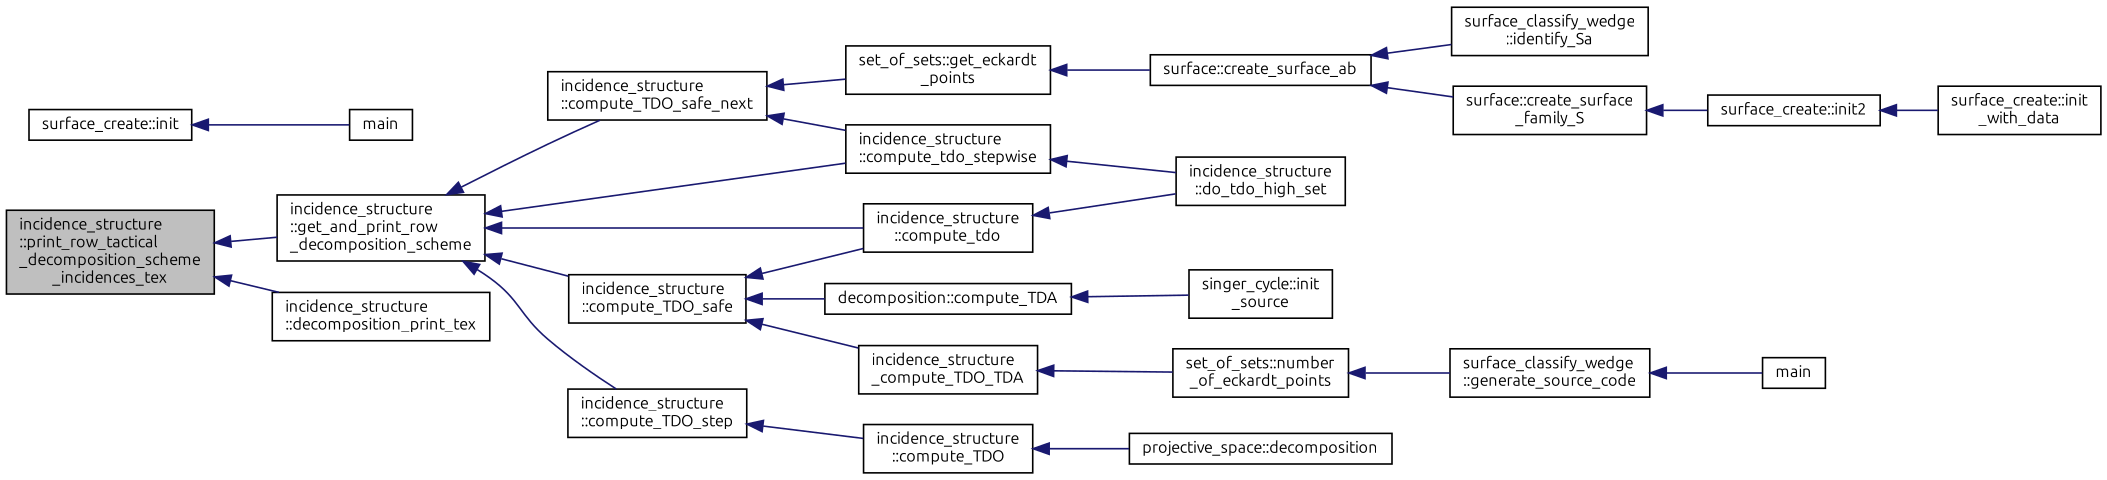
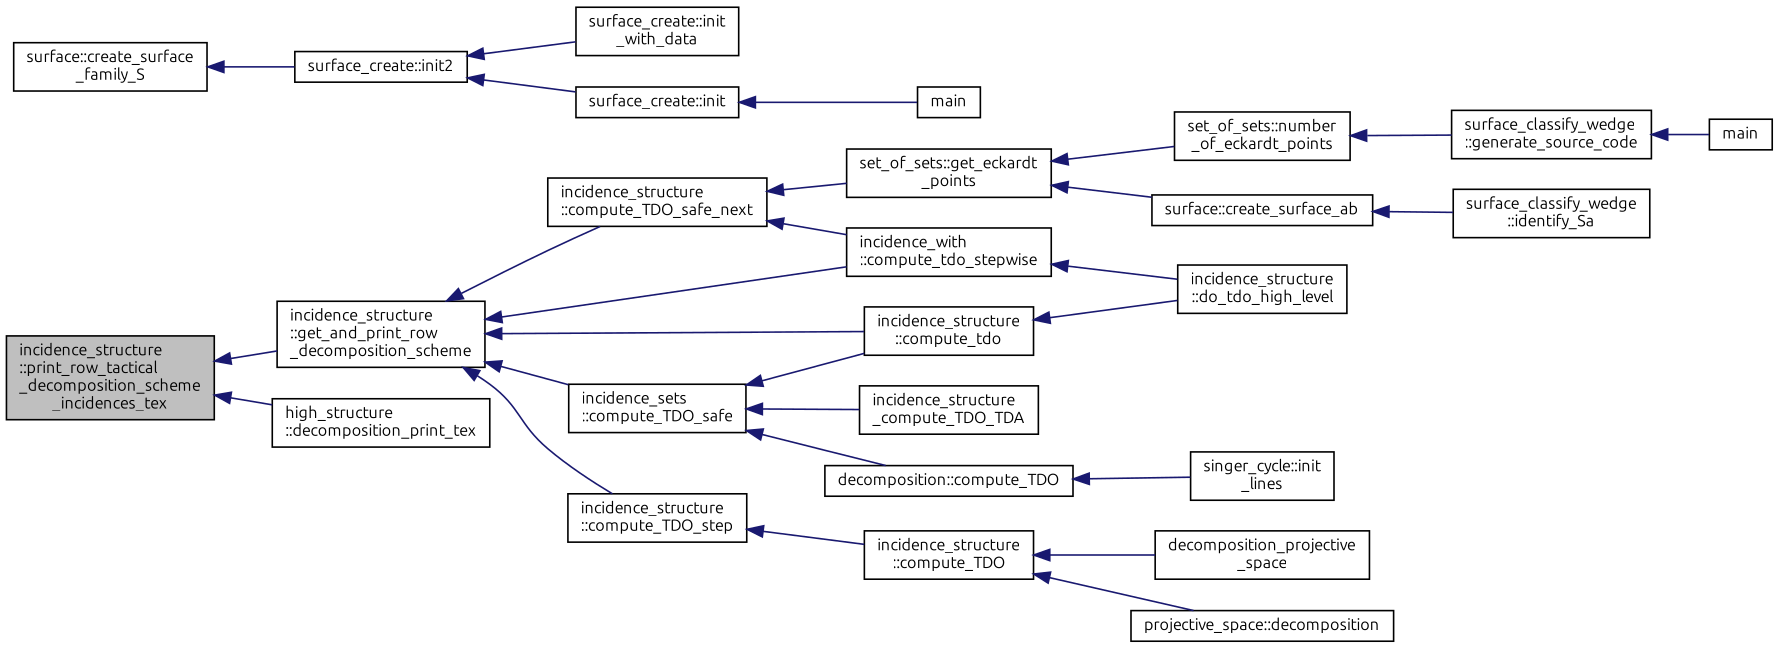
edge "surface_create::init" -> "surface_create::init2": added
edge "surface::create_surface _family_S" -> "surface::create_surface_ab": removed
node "incidence_structure ::compute_tdo_stepwise": label "incidence_structure ::compute_tdo_stepwise" -> "incidence_with ::compute_tdo_stepwise"
node "incidence_structure ::do_tdo_high_set": label "incidence_structure ::do_tdo_high_set" -> "incidence_structure ::do_tdo_high_level"
node "singer_cycle::init _source": label "singer_cycle::init _source" -> "singer_cycle::init _lines"
node "incidence_structure ::compute_TDO_safe": label "incidence_structure ::compute_TDO_safe" -> "incidence_sets ::compute_TDO_safe"
node "decomposition::compute_TDA": label "decomposition::compute_TDA" -> "decomposition::compute_TDO"
node "incidence_structure ::decomposition_print_tex": label "incidence_structure ::decomposition_print_tex" -> "high_structure ::decomposition_print_tex"
edge "set_of_sets::number _of_eckardt_points" -> "incidence_structure _compute_TDO_TDA": now "set_of_sets::number _of_eckardt_points" -> "set_of_sets::get_eckardt _points"
node "decomposition_projective _space": added
